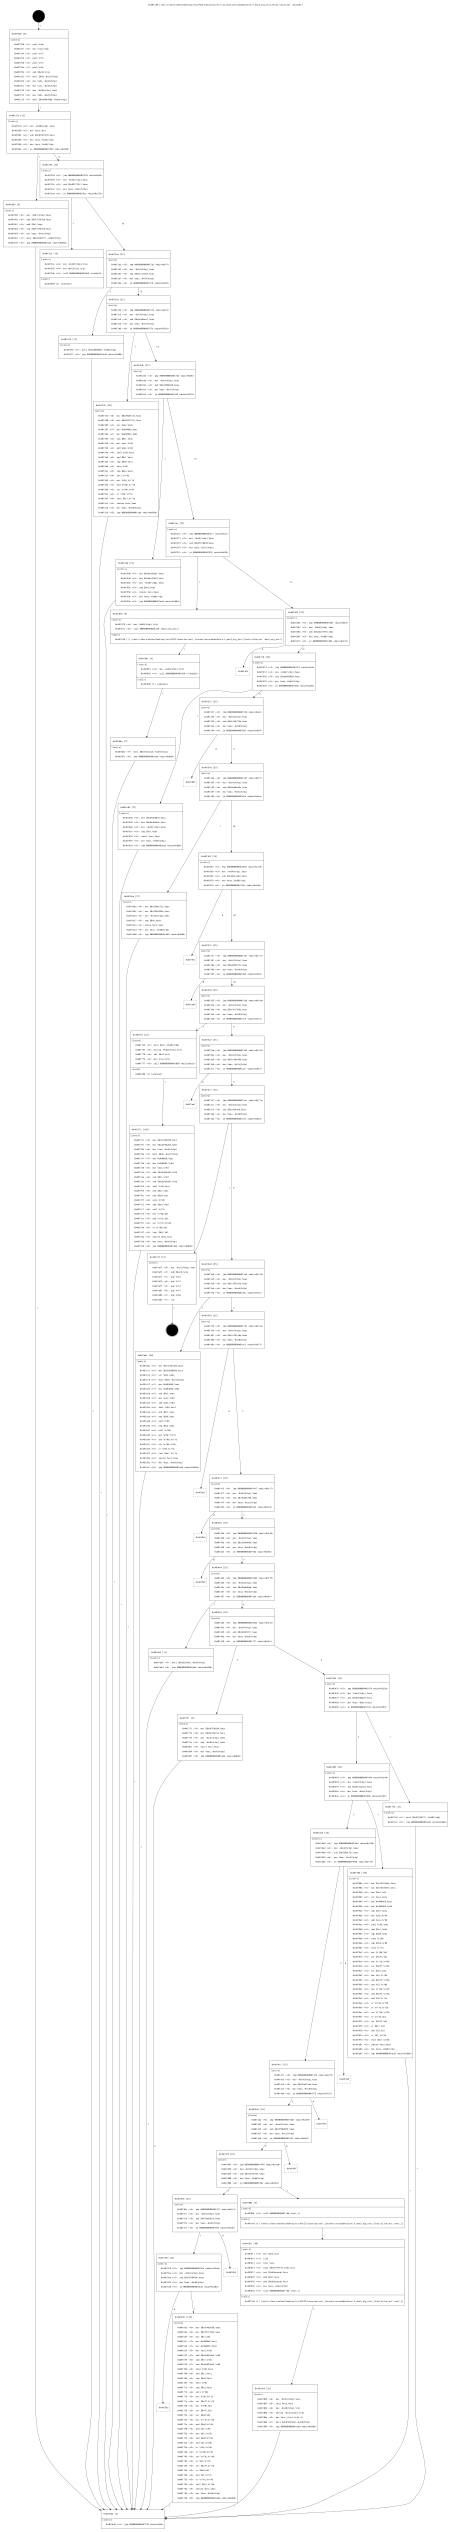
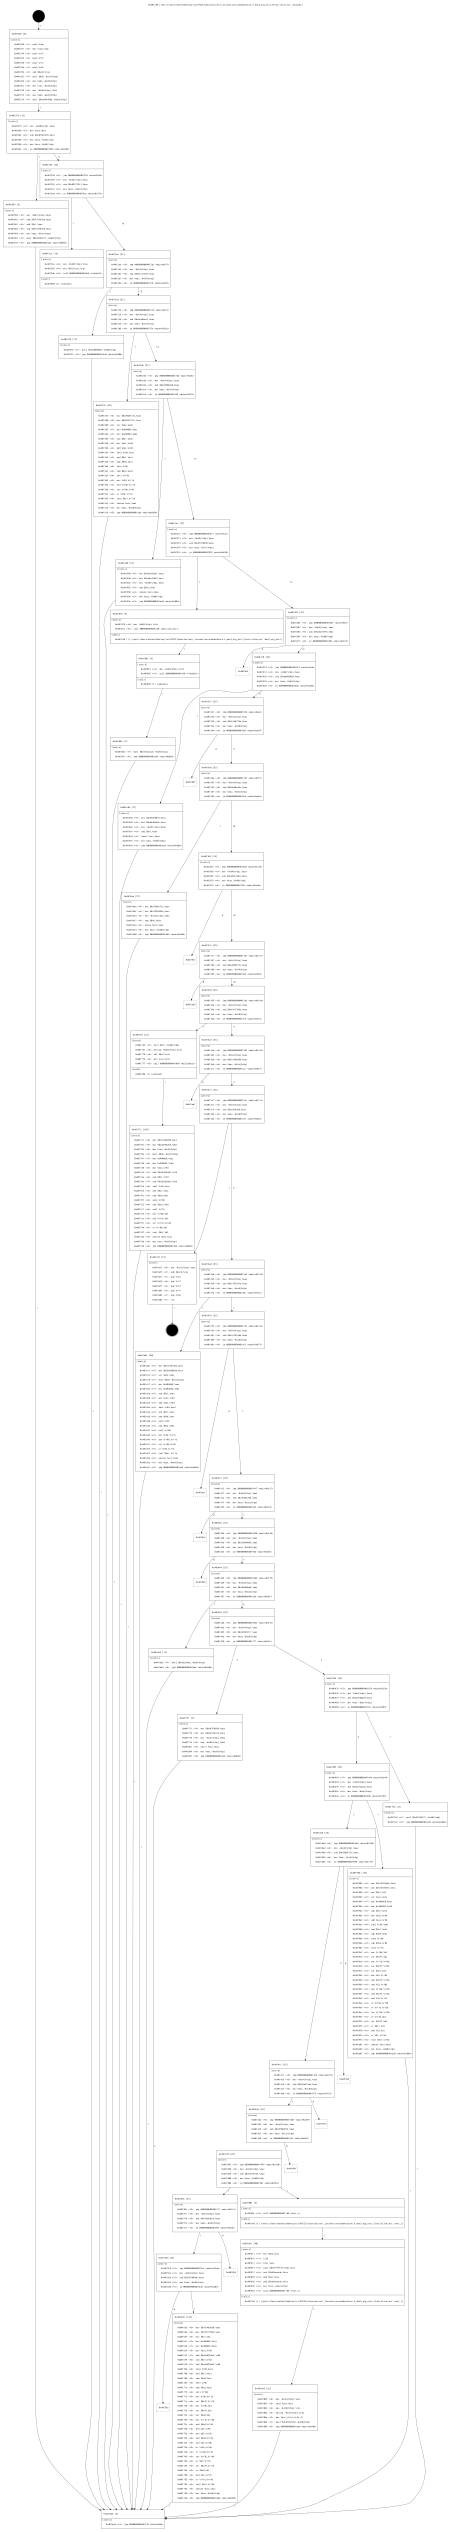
edge "0x4014da [25]" -> "0x4014f3 [25]": removed, label "2"
